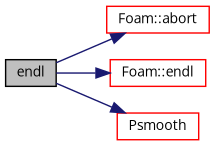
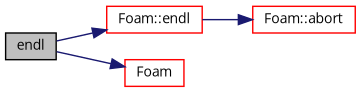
edge "endl" -> "Foam::abort": now "Foam::endl" -> "Foam::abort"
node "Psmooth": label "Psmooth" -> "Foam"
